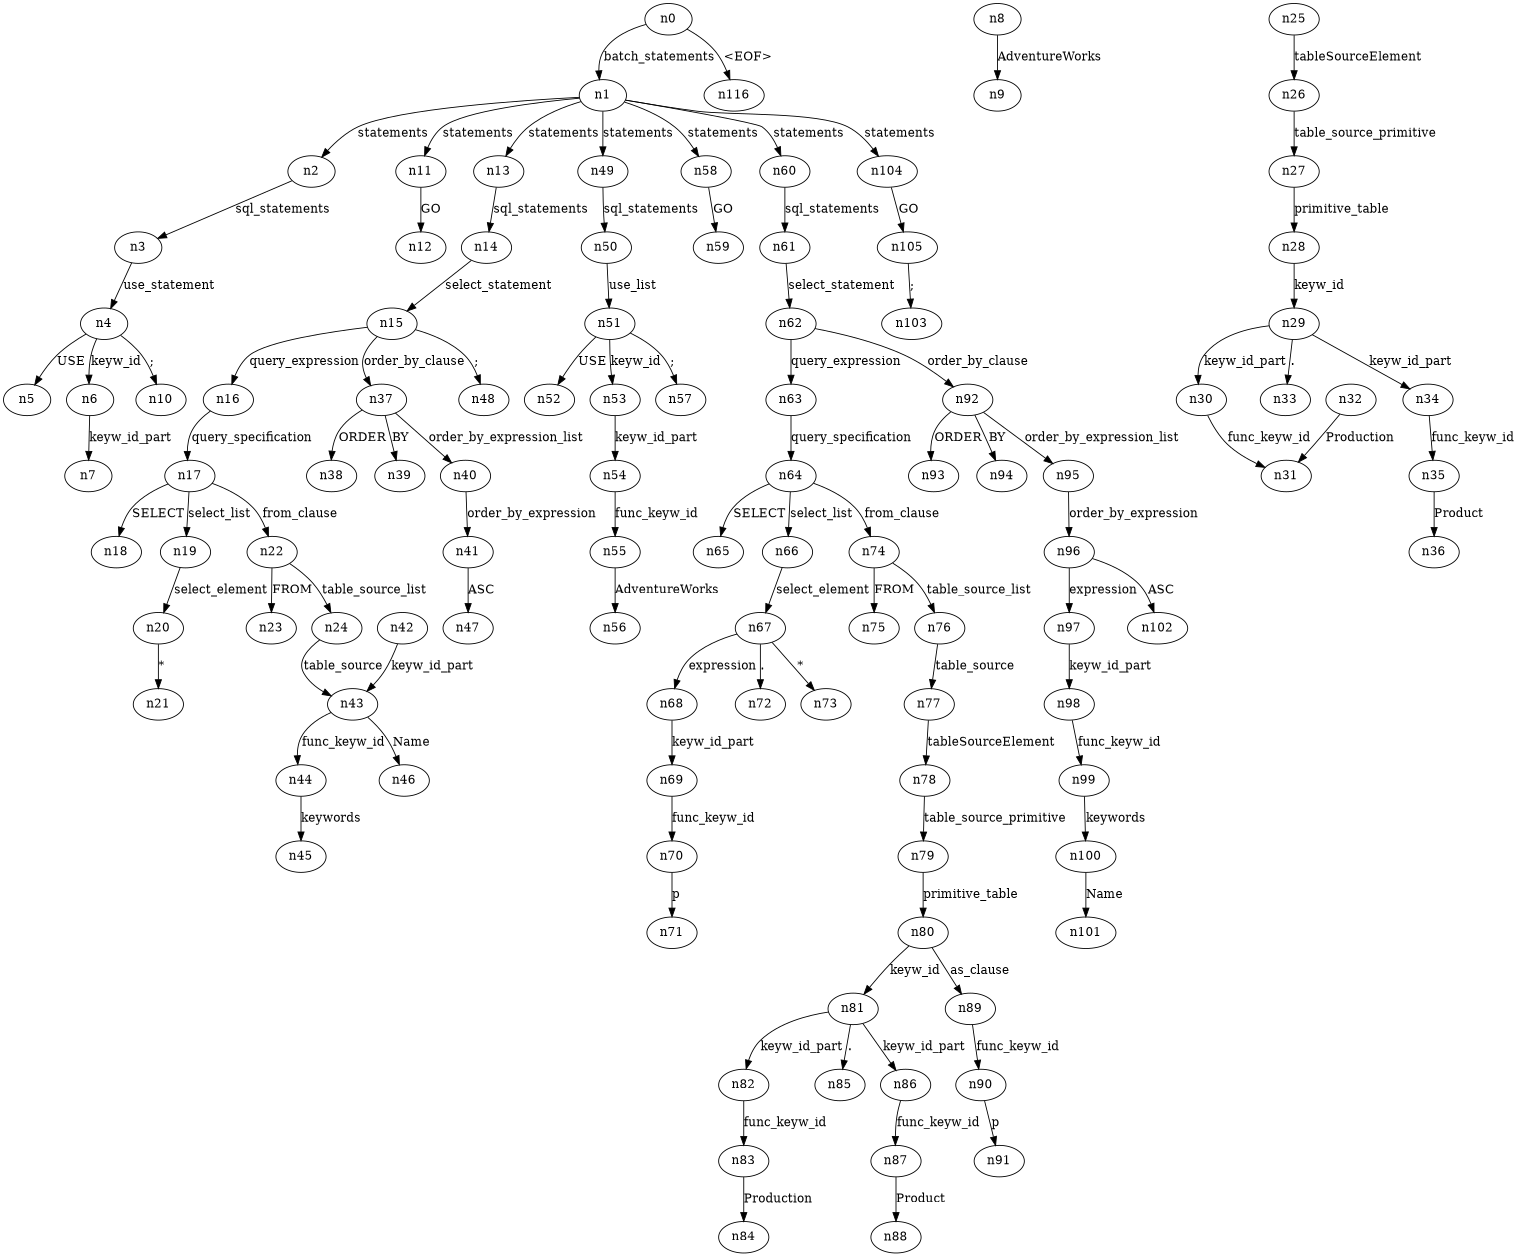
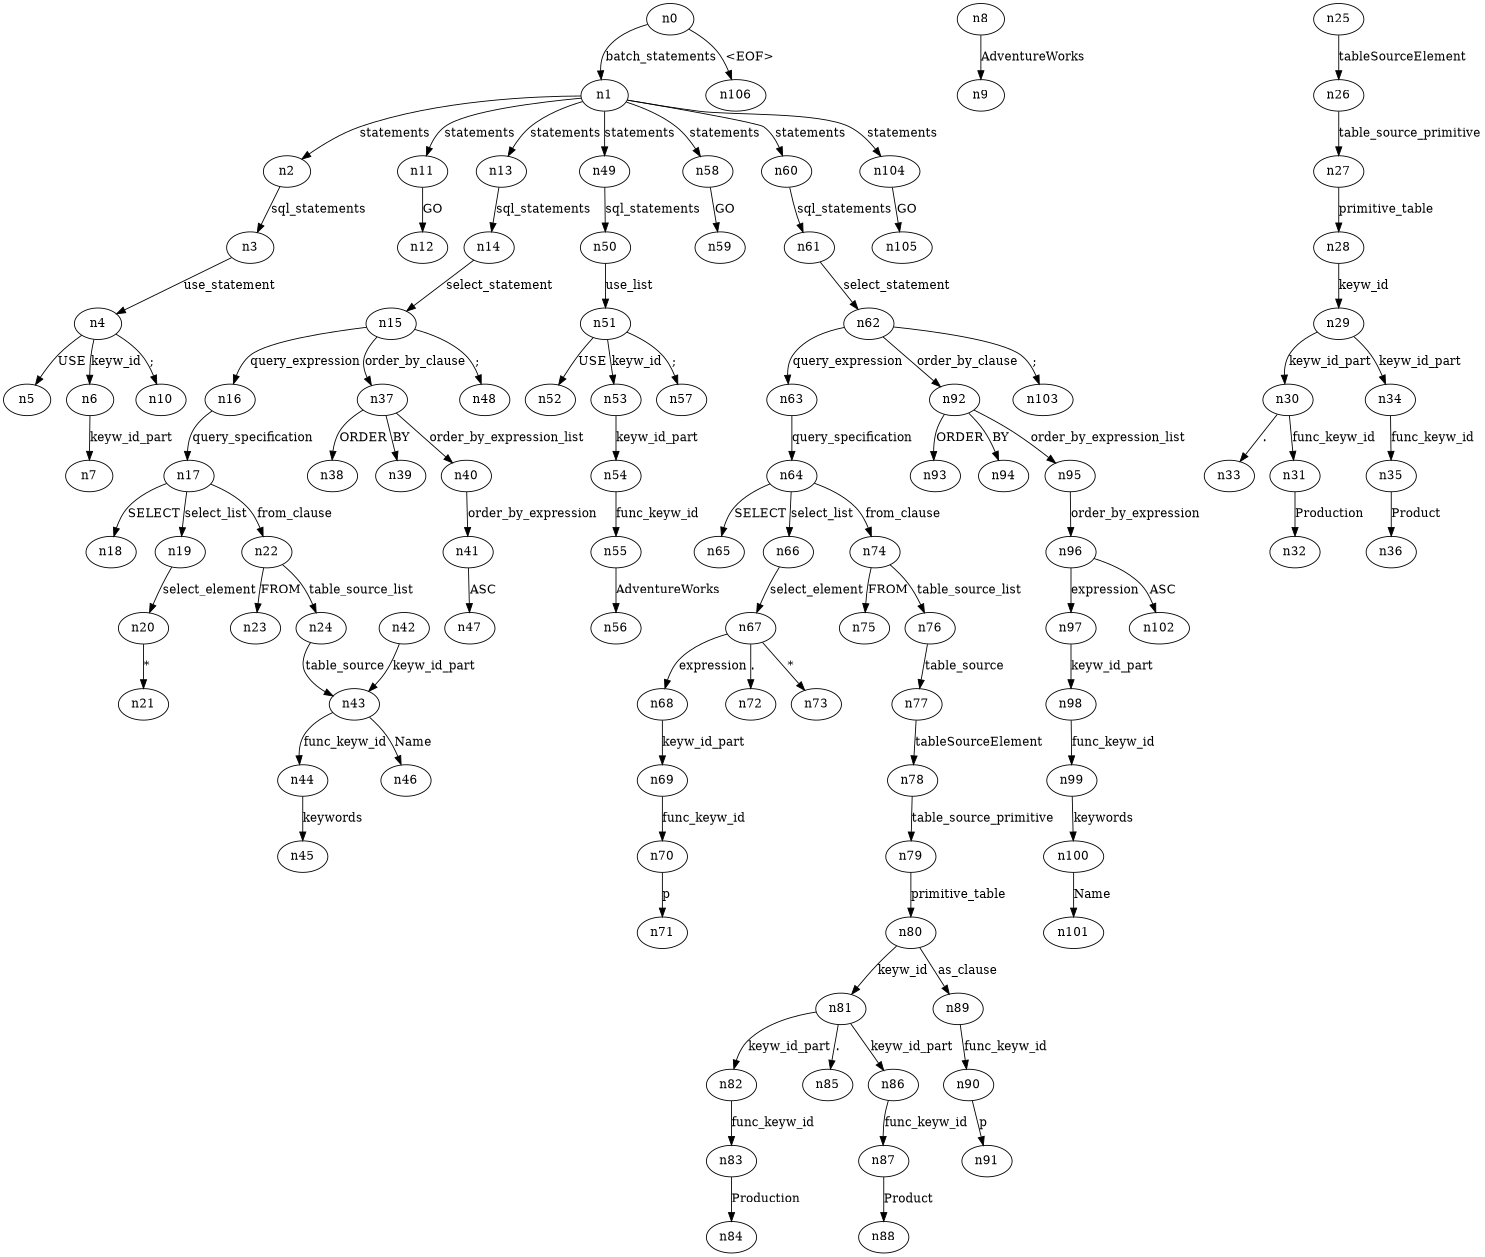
node "n116": label "n116" -> "n106"
edge "n105" -> "n103": now "n62" -> "n103"
edge "n29" -> "n33": now "n30" -> "n33"
edge "n32" -> "n31": reversed
